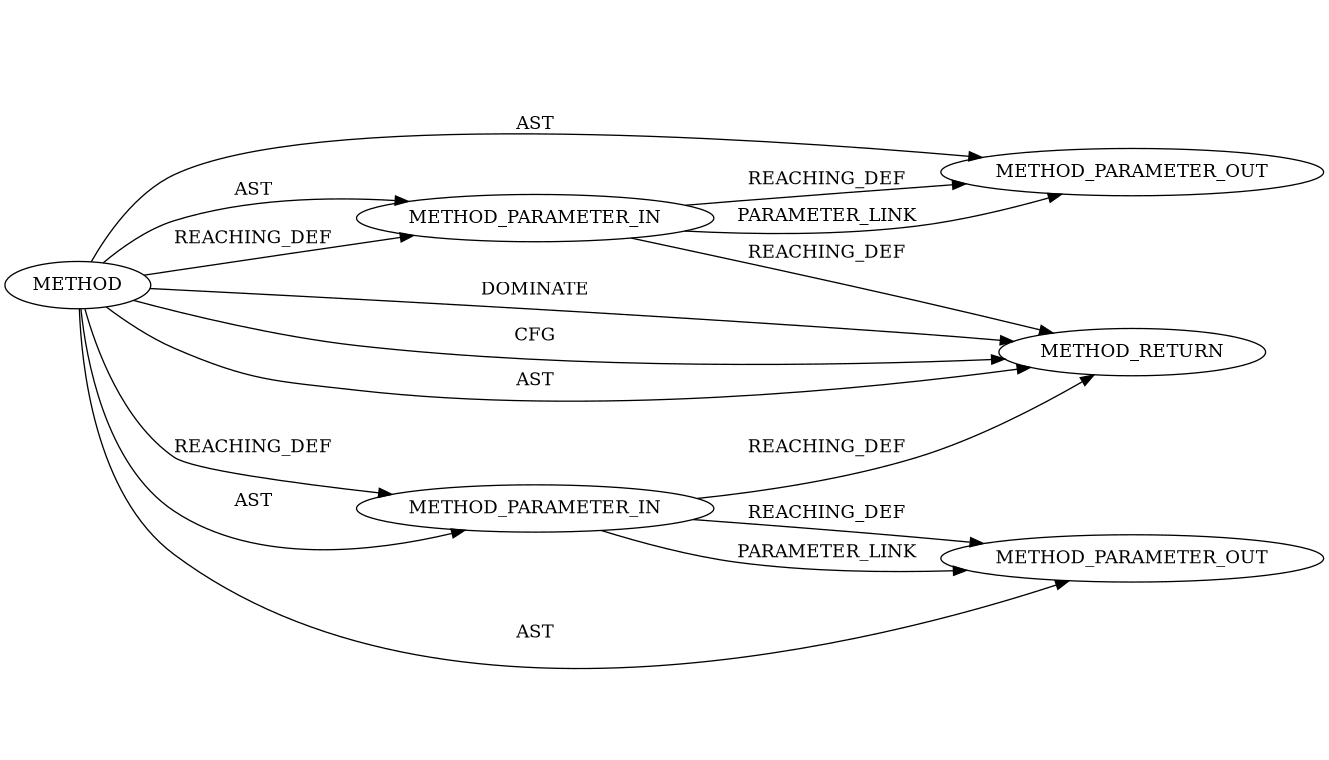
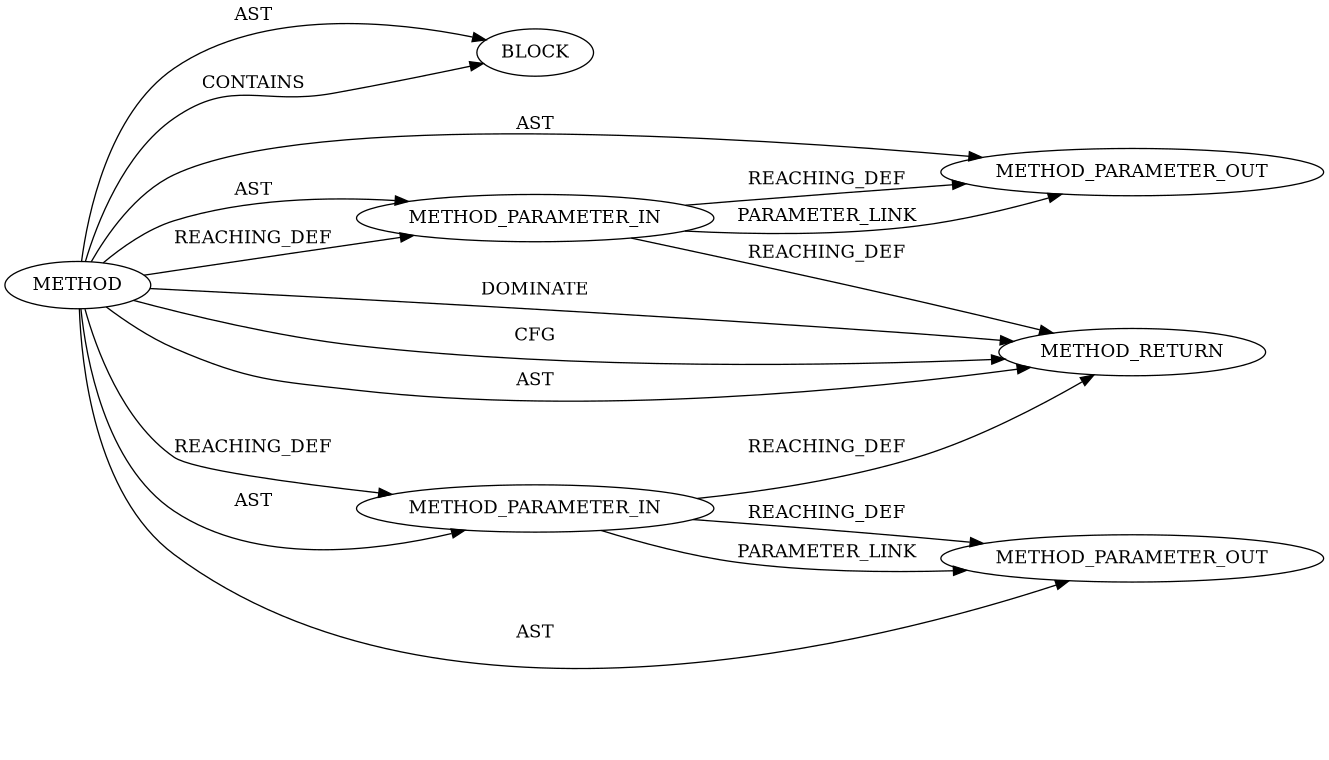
node "BLOCK": added
